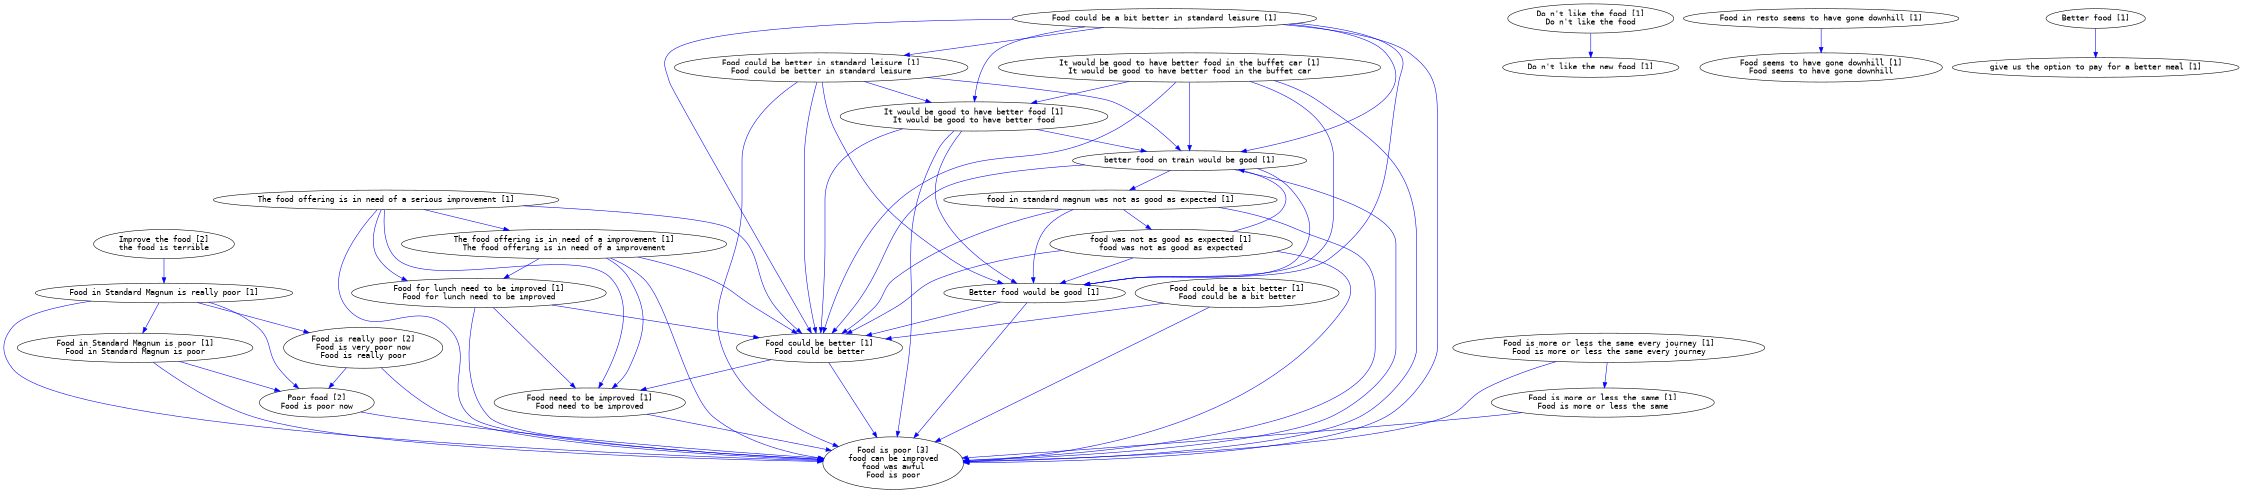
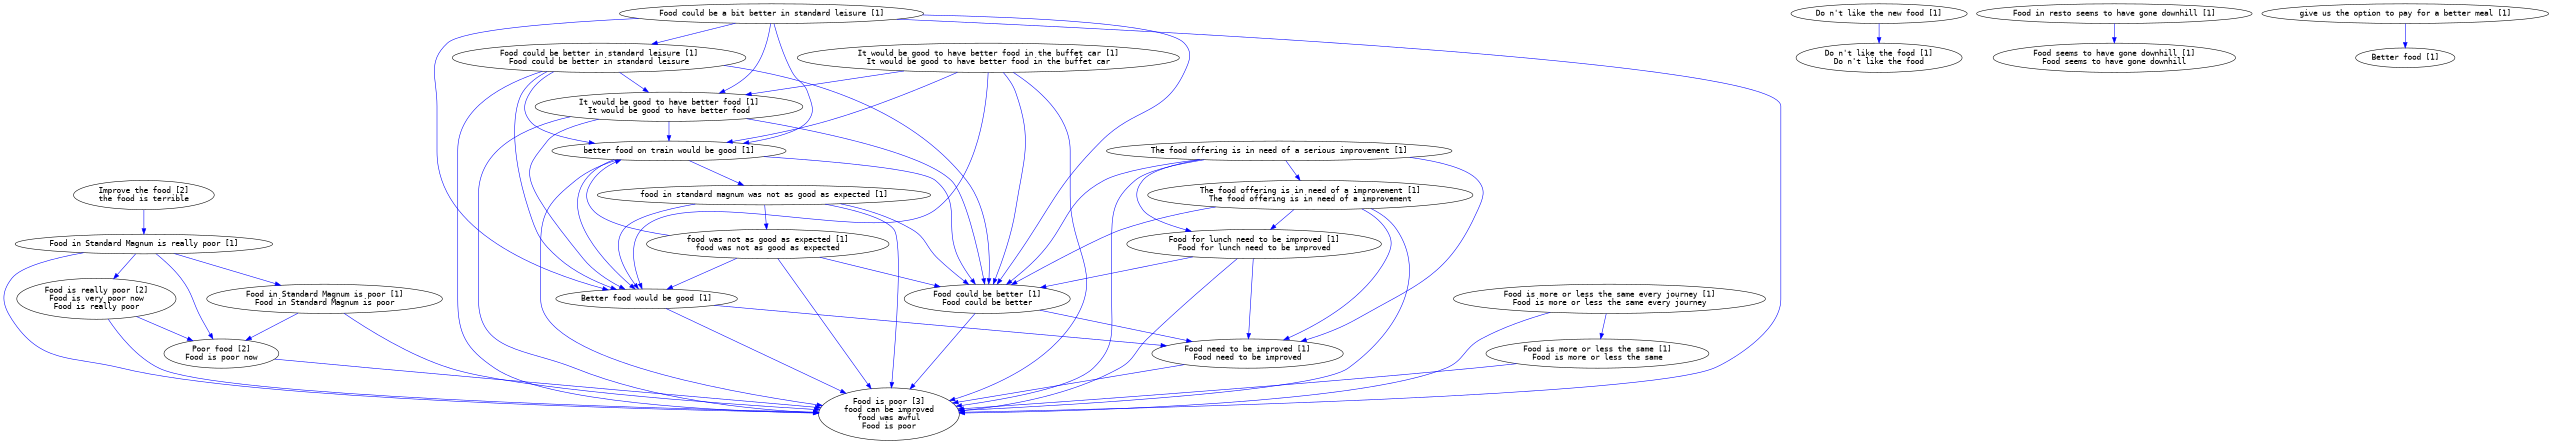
edge "Better food [1]" -> "give us the option to pay for a better meal [1]": reversed
edge "Do n't like the food [1] Do n't like the food" -> "Do n't like the new food [1]": reversed
node "Food could be a bit better [1] Food could be a bit better": removed
edge "Better food would be good [1]" -> "Food could be better [1] Food could be better": now "Better food would be good [1]" -> "Food need to be improved [1] Food need to be improved"
